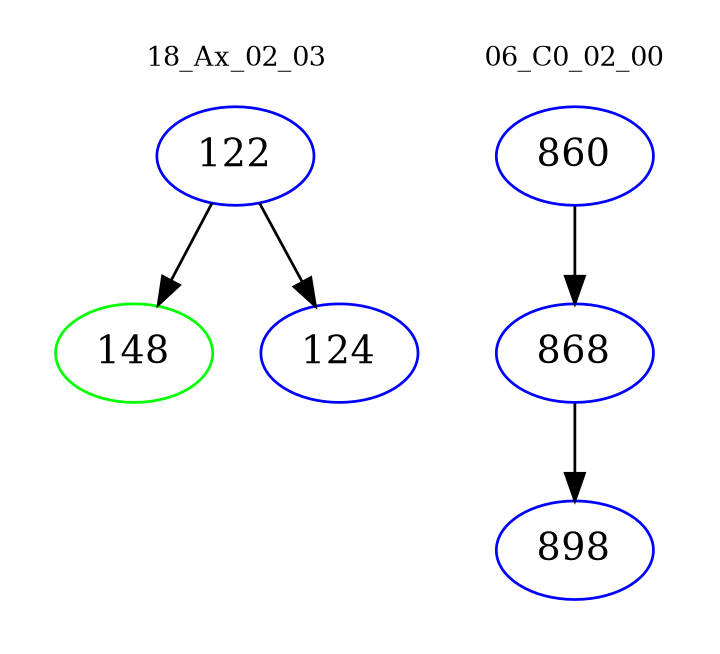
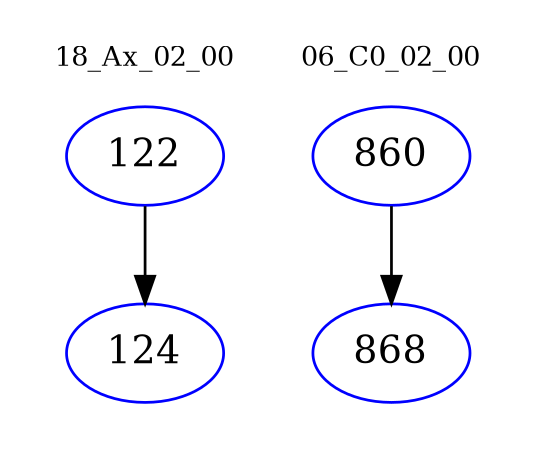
cluster "18_Ax_02_03": label "18_Ax_02_03" -> "18_Ax_02_00"
node "148": removed
node "898": removed
